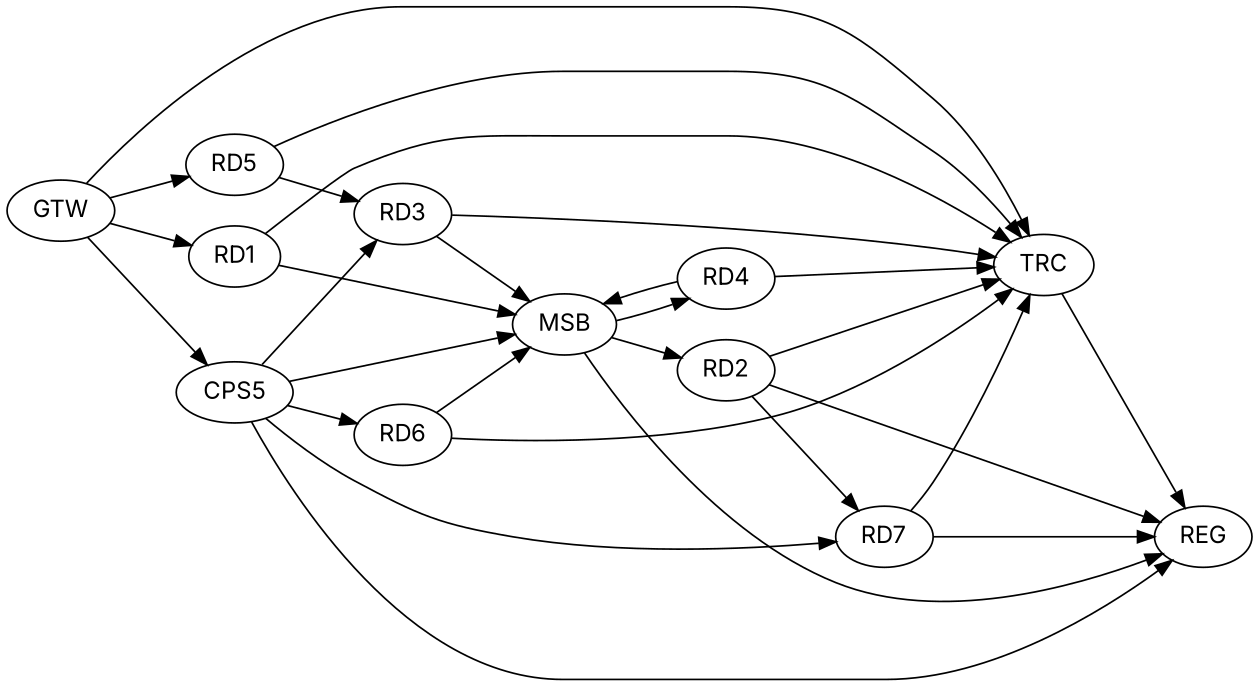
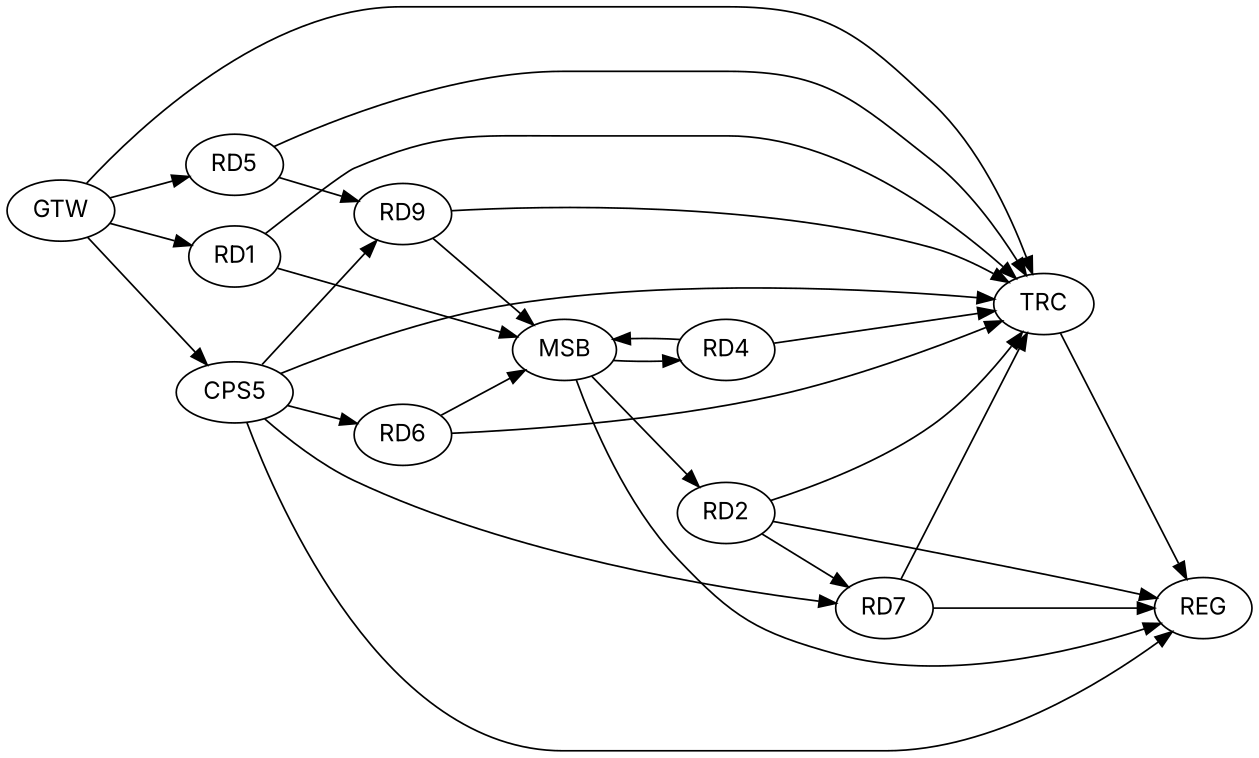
node "RD3": label "RD3" -> "RD9"
edge "CPS5" -> "MSB": now "CPS5" -> "TRC"
